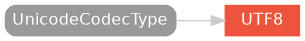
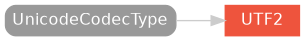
node "UTF8": label "UTF8" -> "UTF2"
